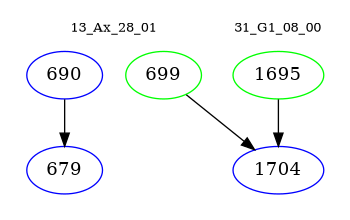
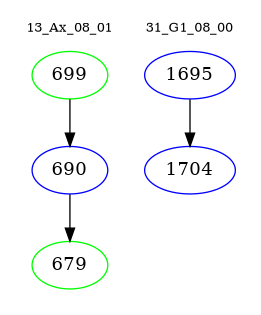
cluster "13_Ax_28_01": label "13_Ax_28_01" -> "13_Ax_08_01"
node "1695": color green -> blue
edge "699" -> "1704": now "699" -> "690"
node "679": color blue -> green
